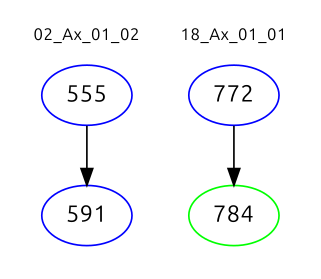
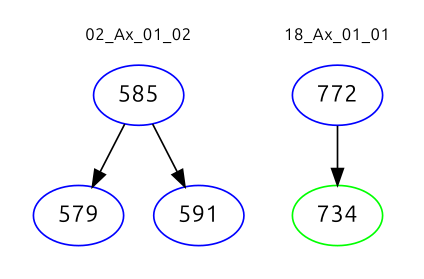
node "555": label "555" -> "585"
node "579": added
node "784": label "784" -> "734"
